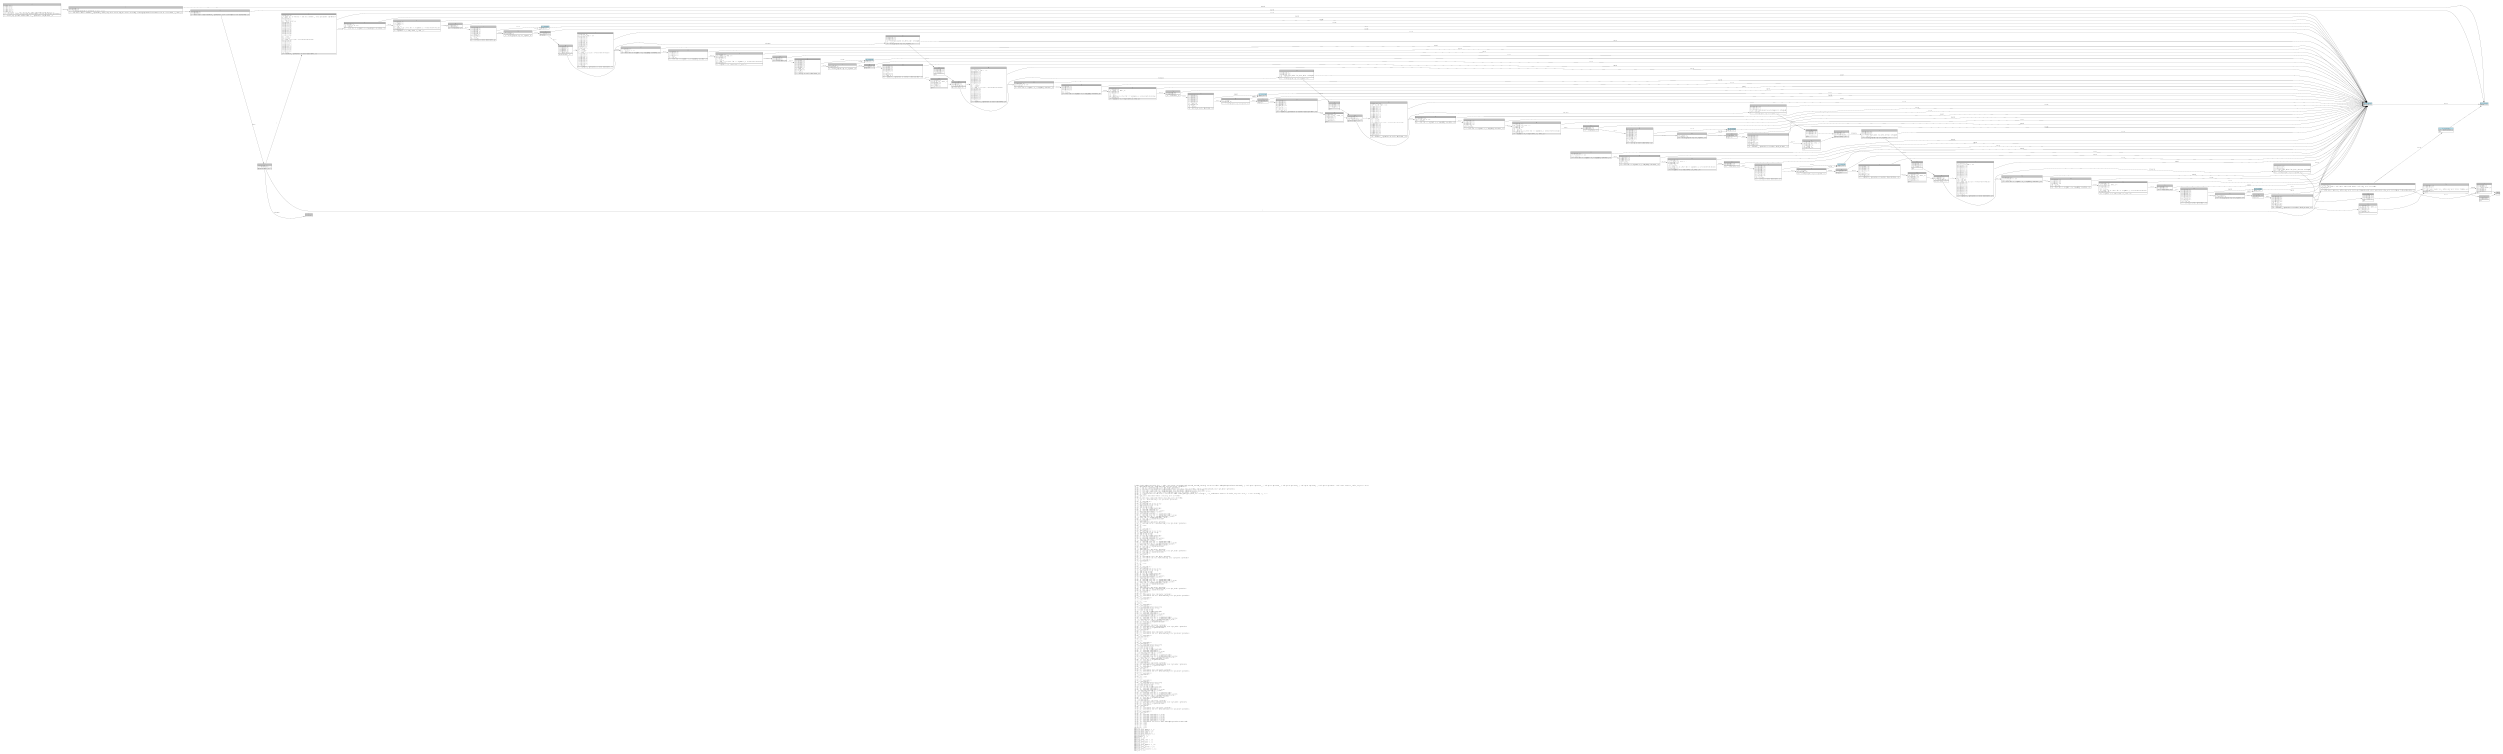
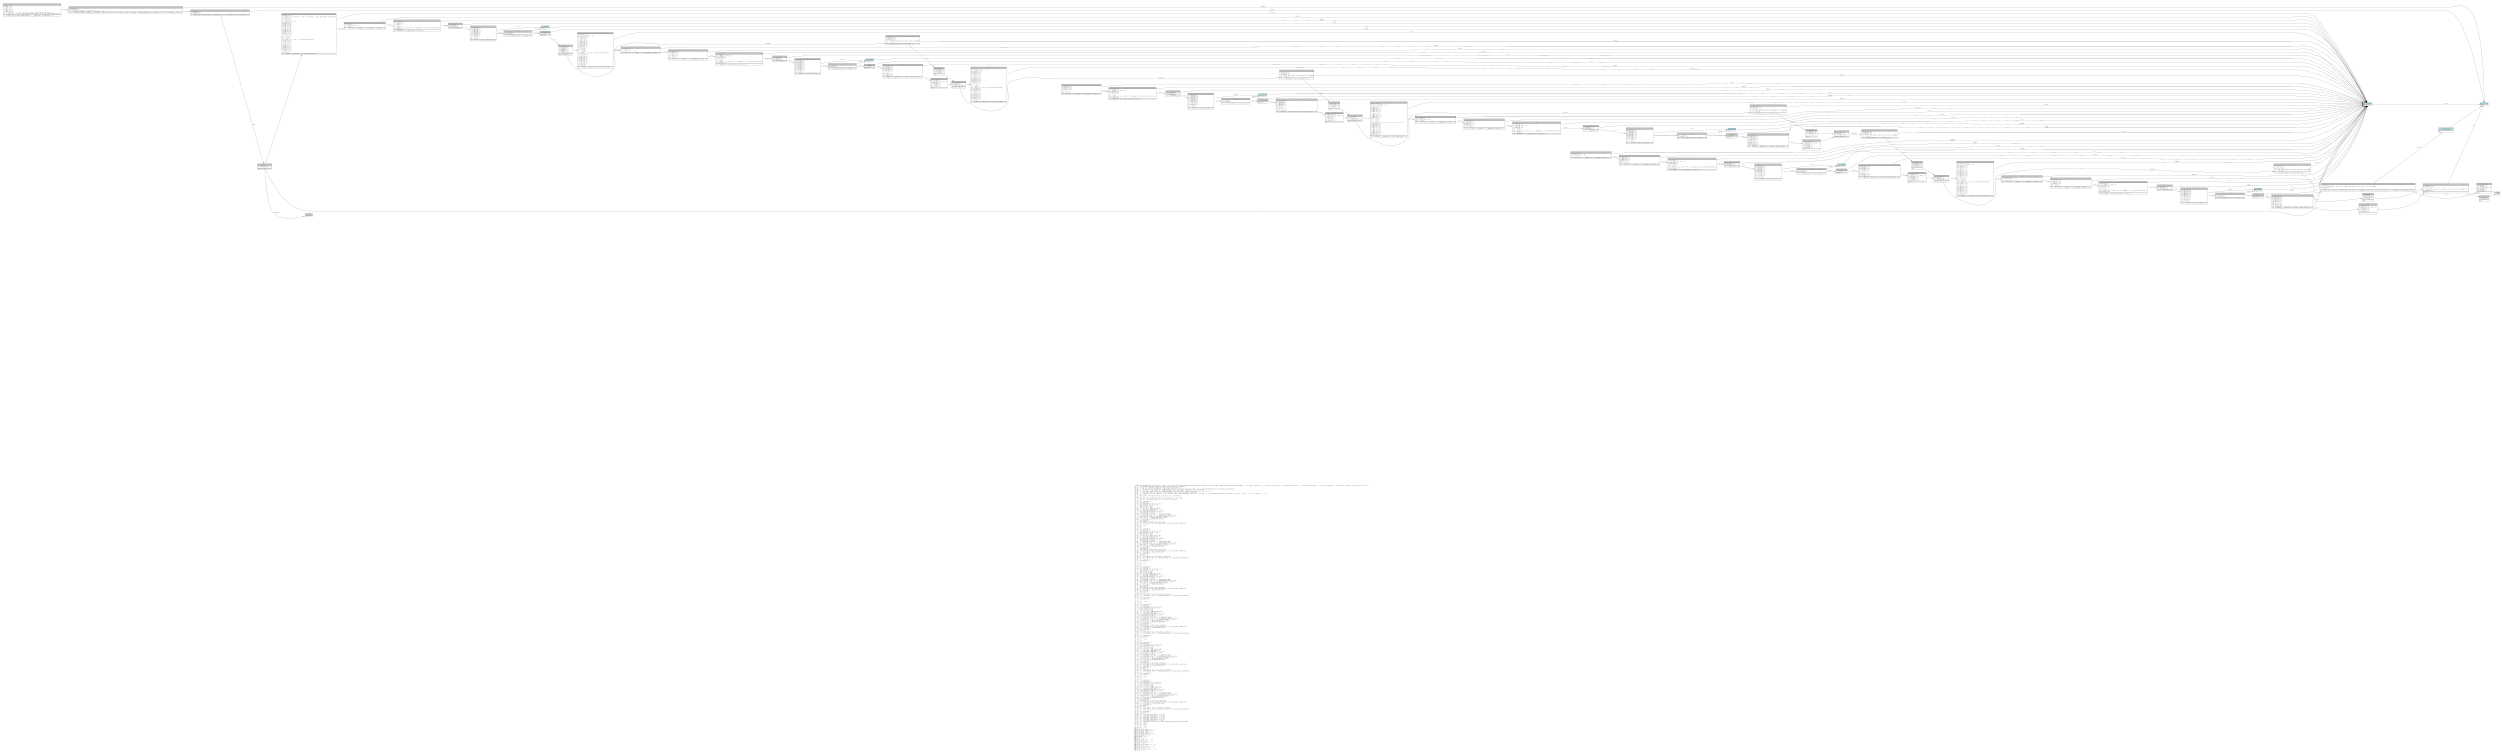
node "29": removed
edge "79" -> "7": now "79" -> "89 (cleanup)"
